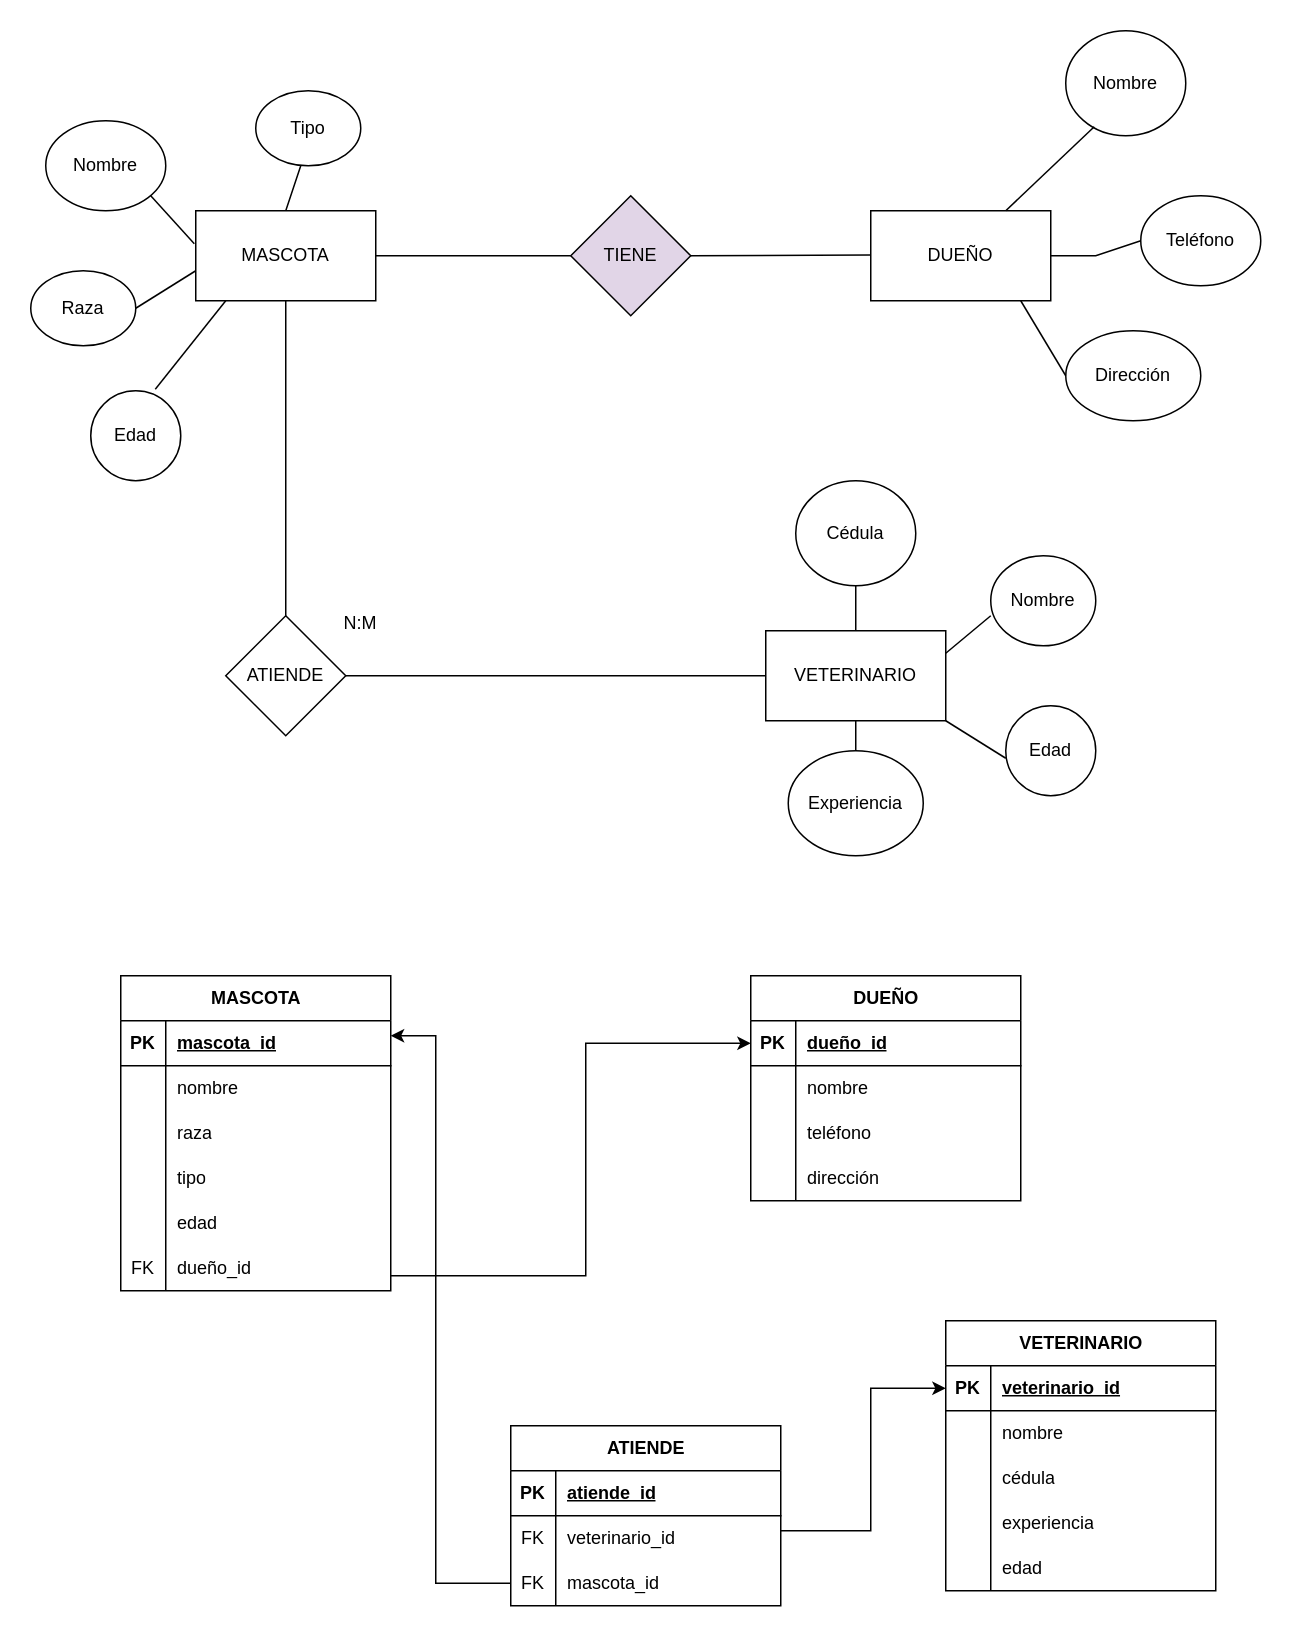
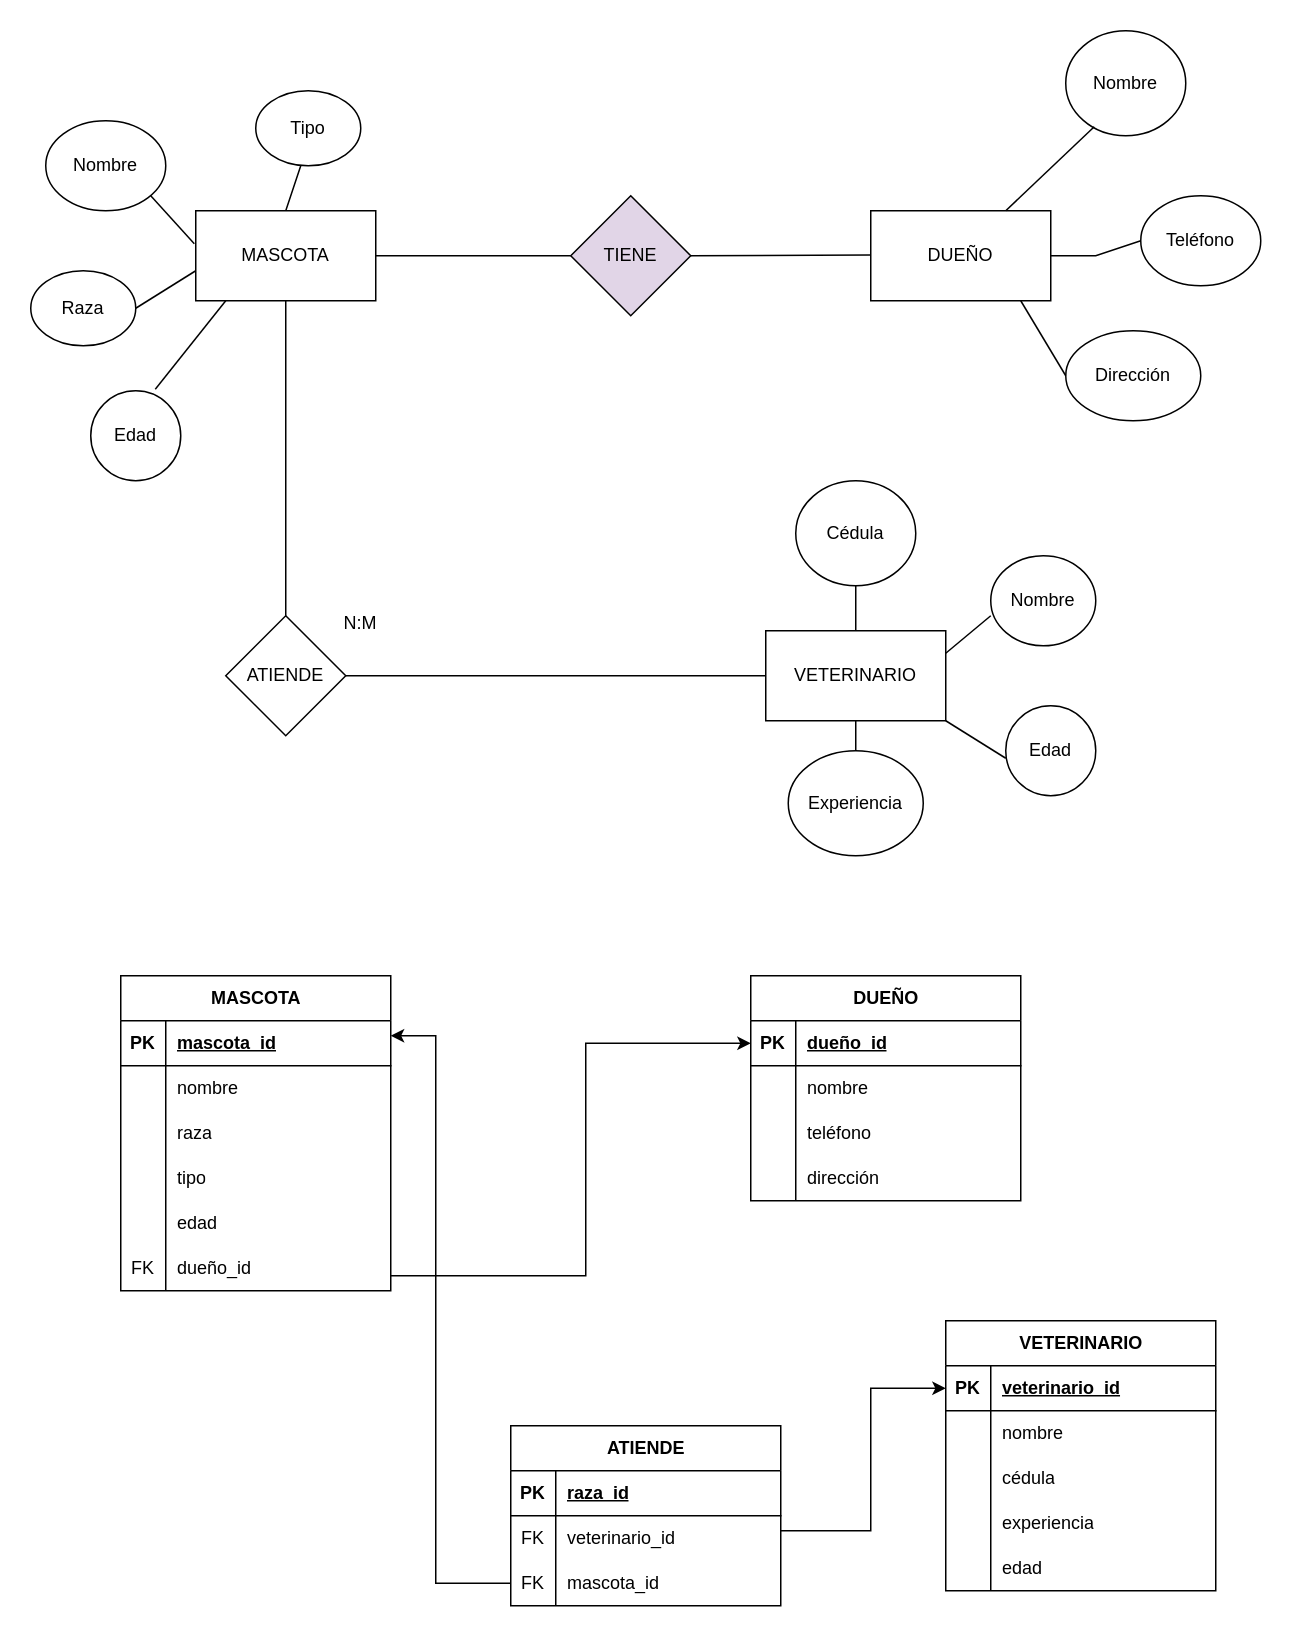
node "atiende_id": label "atiende_id" -> "raza_id"
